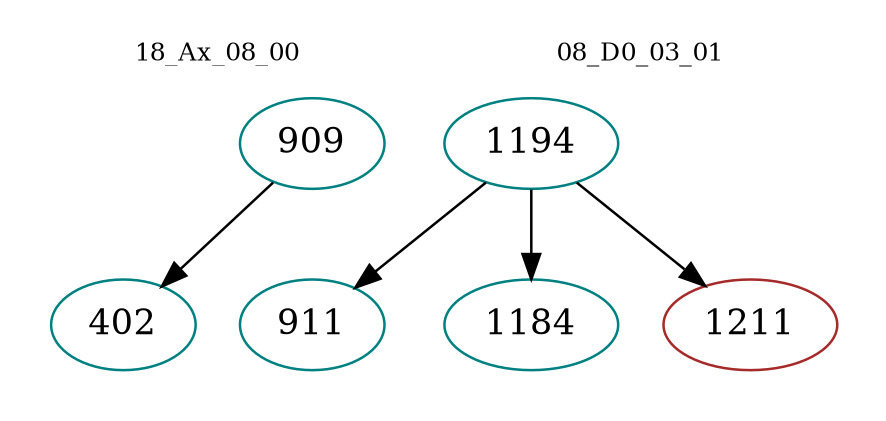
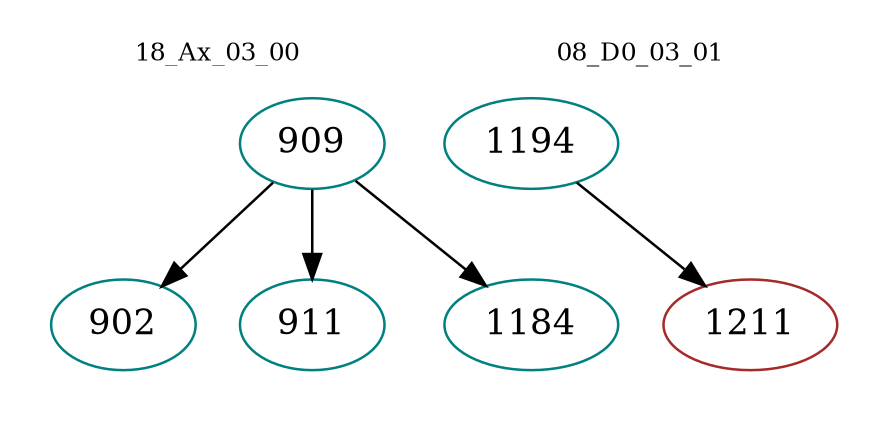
cluster "18_Ax_08_00": label "18_Ax_08_00" -> "18_Ax_03_00"
edge "1194" -> "911": now "909" -> "911"
edge "1194" -> "1184": now "909" -> "1184"
node "402": label "402" -> "902"
